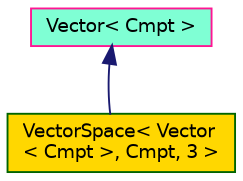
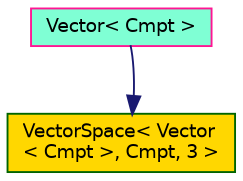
edge "VectorSpace< Vector < Cmpt >, Cmpt, 3 >" -> "Vector< Cmpt >": reversed
